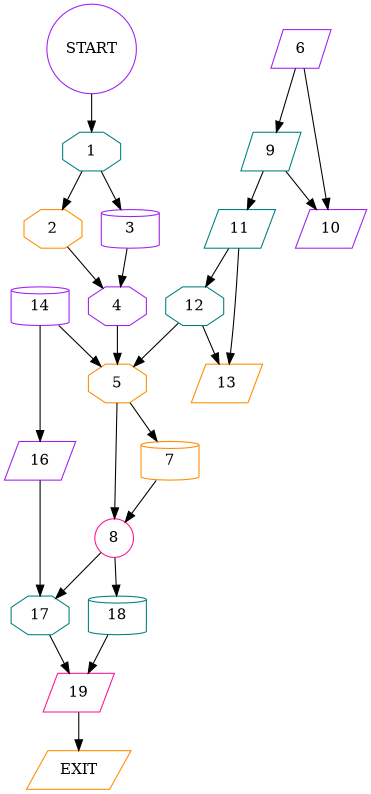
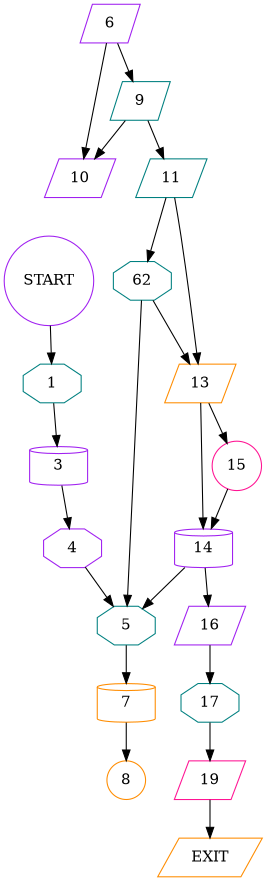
node "2": removed
node "12": label "12" -> "62"
node "5": color darkorange -> teal
edge "5" -> "8": removed
edge "13" -> "14": added
node "15": added
node "8": color deeppink -> darkorange
edge "8" -> "17": removed
node "18": removed
